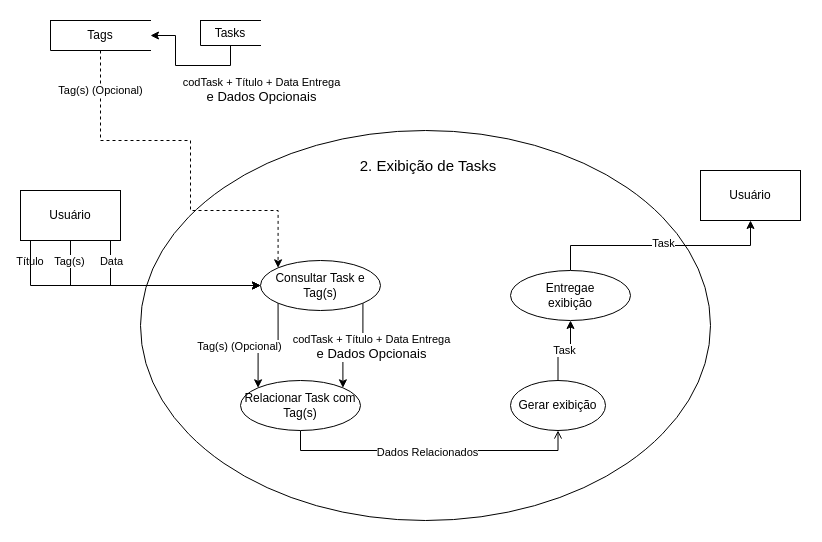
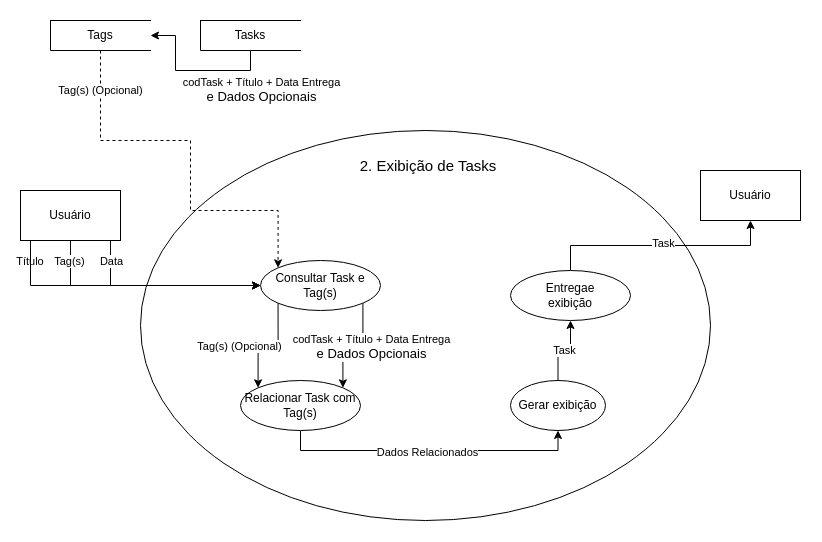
node "Tasks": size 60x25 -> 100x30
edge "Relacionar Task com Tag(s)" -> "Gerar exibição": arrowhead open -> classic
